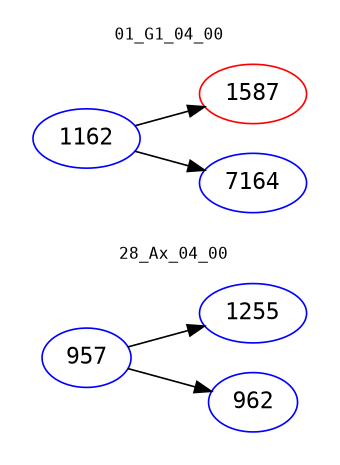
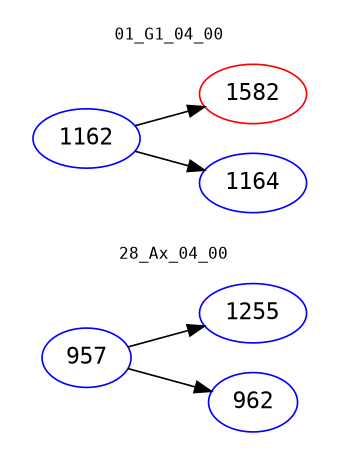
node "1587": label "1587" -> "1582"
node "7164": label "7164" -> "1164"
